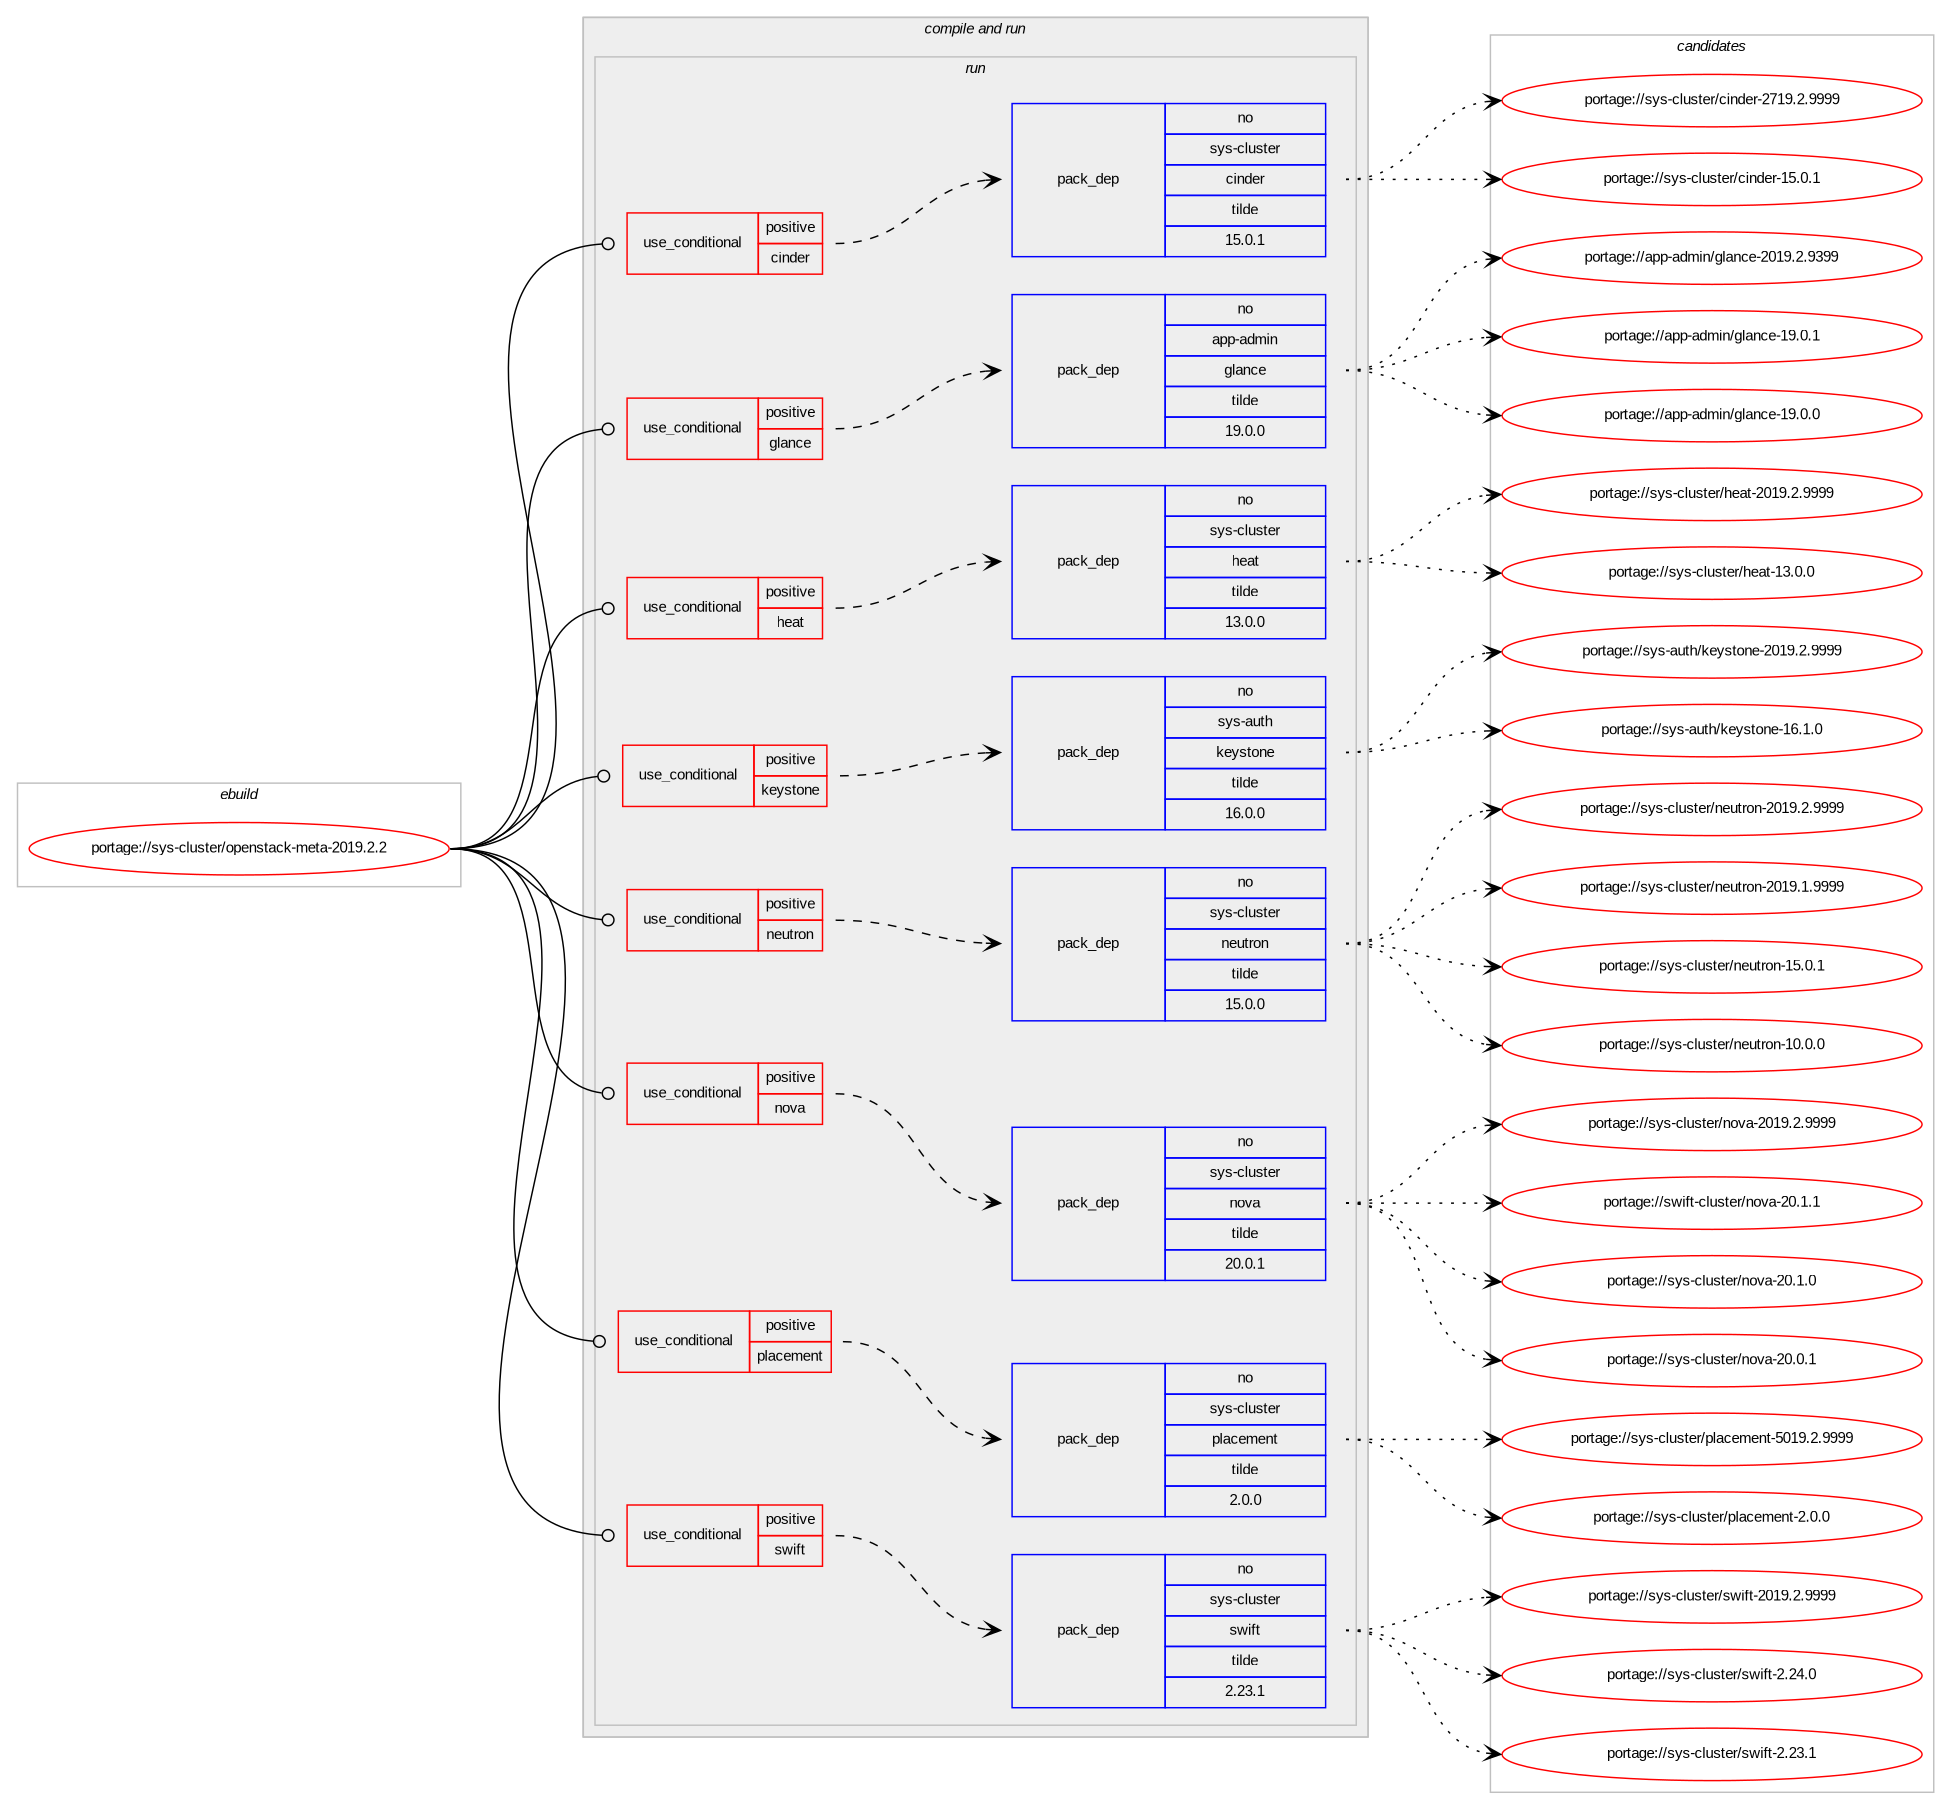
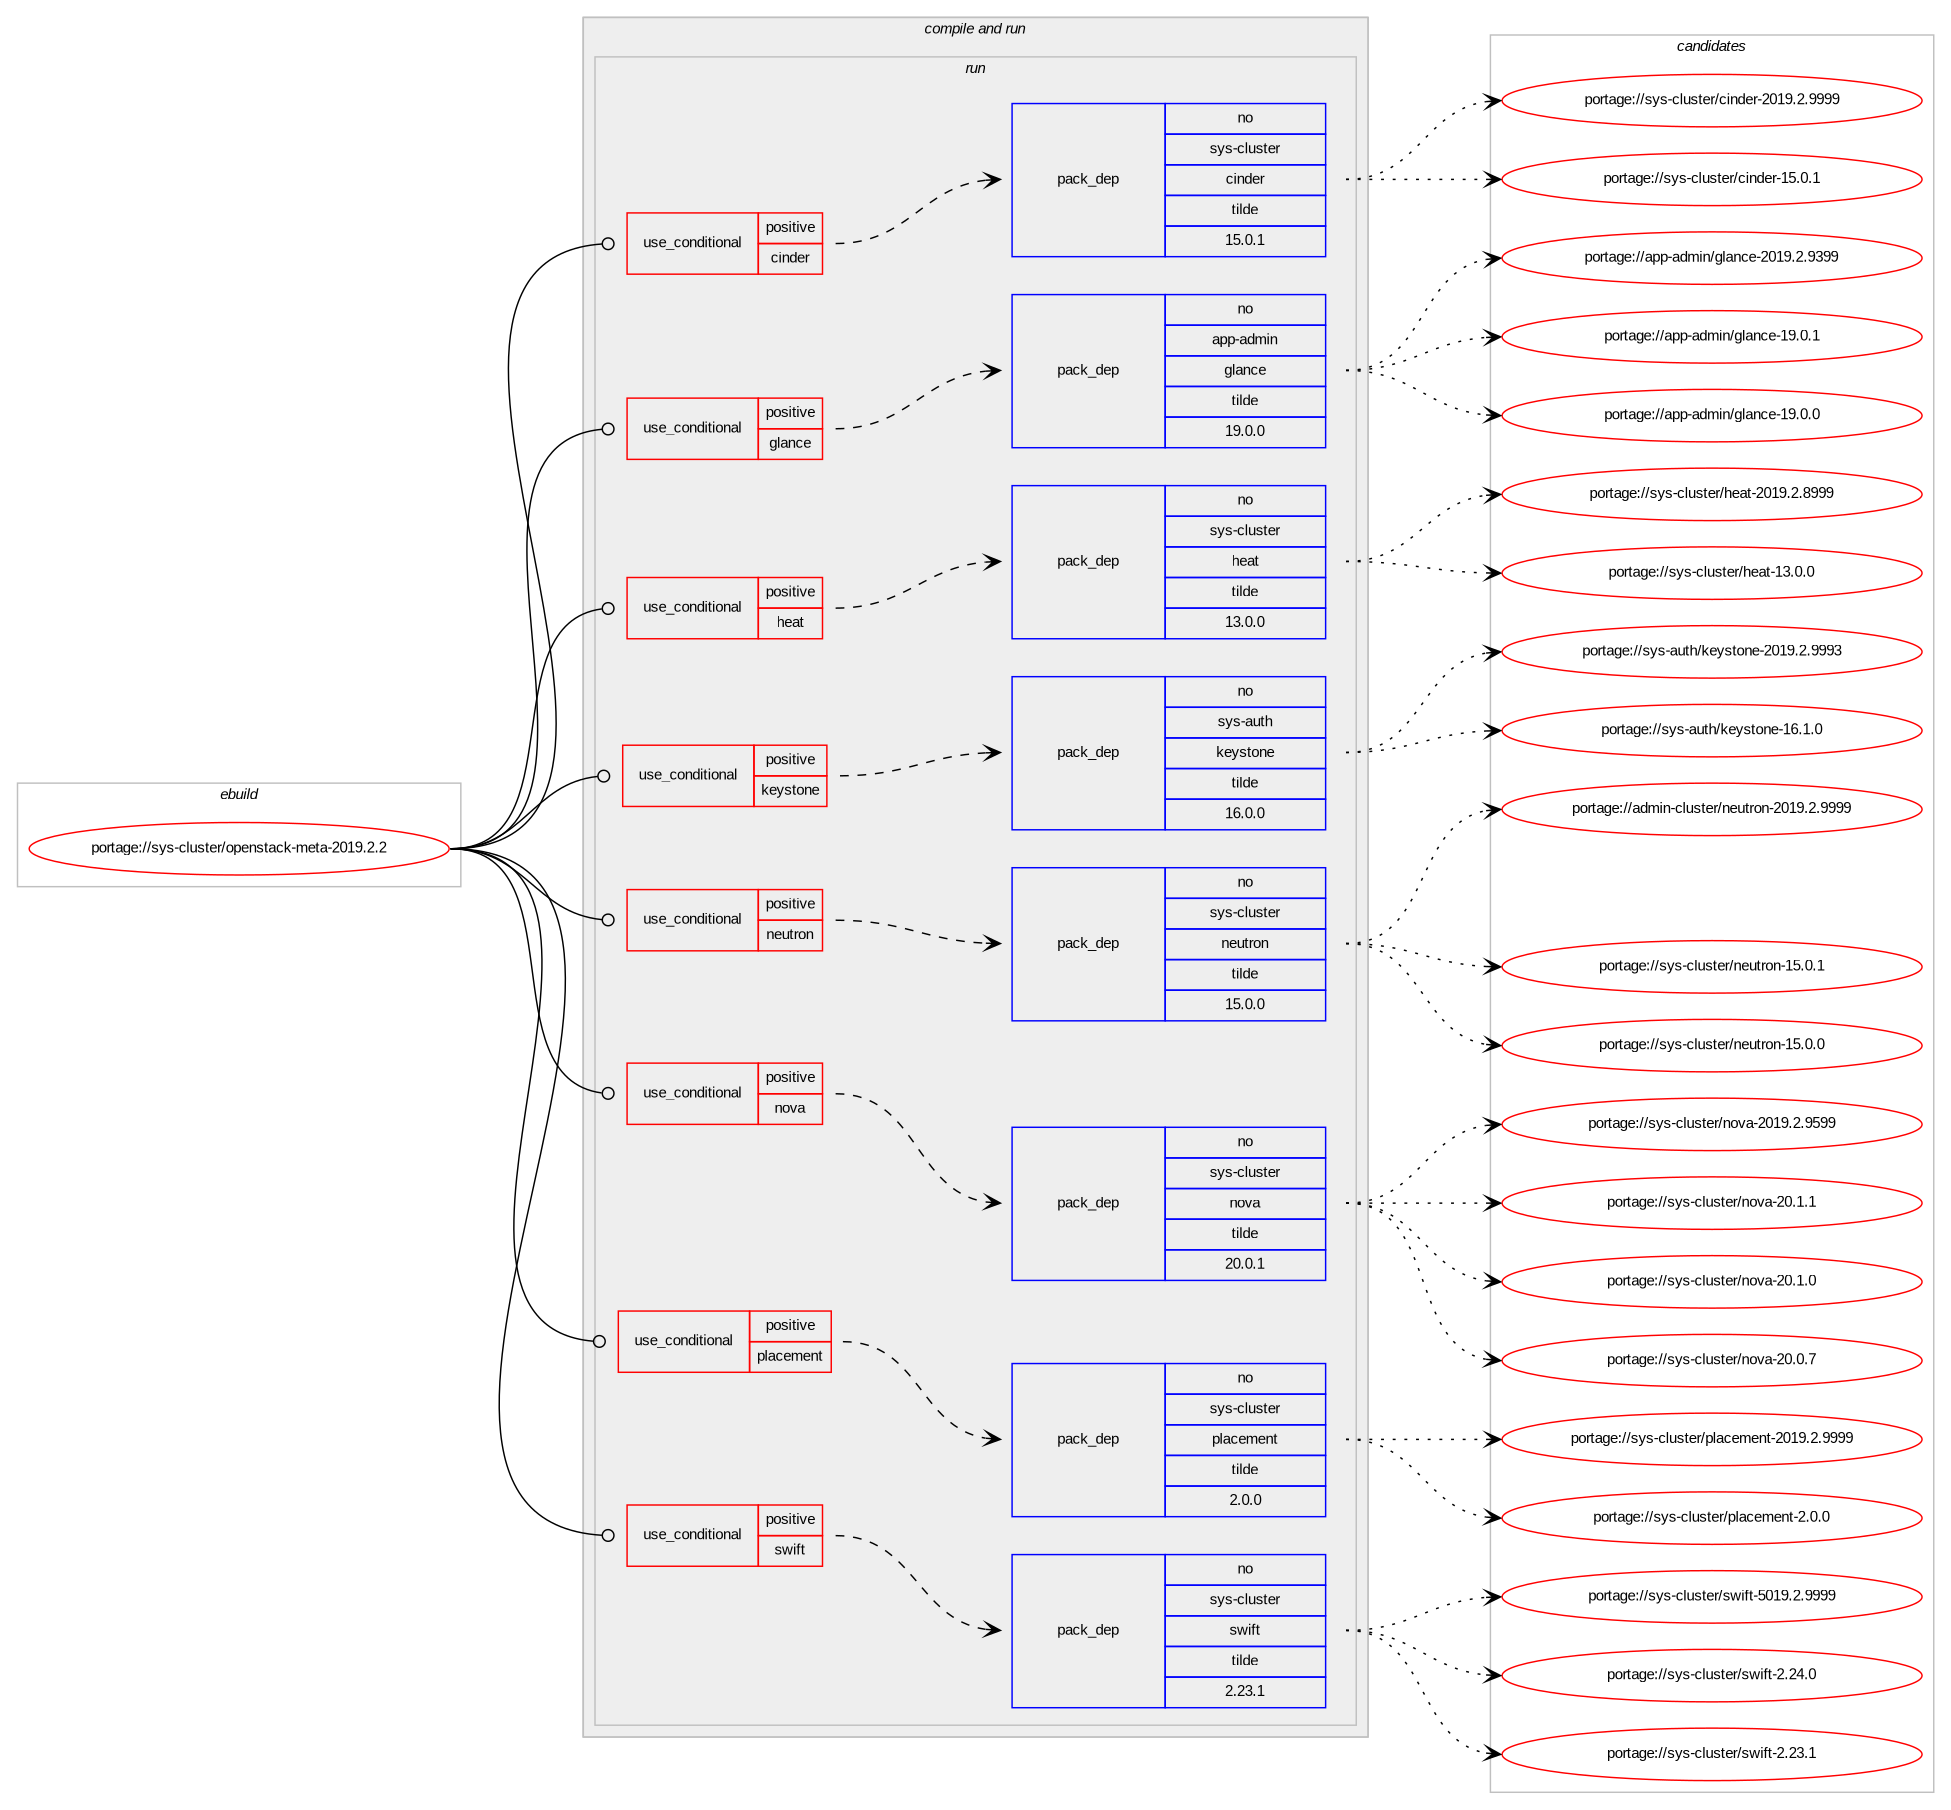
node "portage://sys-cluster/cinder-2719.2.9999": label "portage://sys-cluster/cinder-2719.2.9999" -> "portage://sys-cluster/cinder-2019.2.9999"
node "portage://sys-cluster/heat-2019.2.9999": label "portage://sys-cluster/heat-2019.2.9999" -> "portage://sys-cluster/heat-2019.2.8999"
node "portage://sys-auth/keystone-2019.2.9999": label "portage://sys-auth/keystone-2019.2.9999" -> "portage://sys-auth/keystone-2019.2.9993"
node "portage://sys-cluster/neutron-2019.2.9999": label "portage://sys-cluster/neutron-2019.2.9999" -> "portage://admin-cluster/neutron-2019.2.9999"
node "portage://sys-cluster/neutron-2019.1.9999": removed
node "portage://sys-cluster/neutron-10.0.0": label "portage://sys-cluster/neutron-10.0.0" -> "portage://sys-cluster/neutron-15.0.0"
node "portage://sys-cluster/nova-2019.2.9999": label "portage://sys-cluster/nova-2019.2.9999" -> "portage://sys-cluster/nova-2019.2.9599"
node "portage://swift-cluster/nova-20.1.1": label "portage://swift-cluster/nova-20.1.1" -> "portage://sys-cluster/nova-20.1.1"
node "portage://sys-cluster/nova-20.0.1": label "portage://sys-cluster/nova-20.0.1" -> "portage://sys-cluster/nova-20.0.7"
node "portage://sys-cluster/placement-5019.2.9999": label "portage://sys-cluster/placement-5019.2.9999" -> "portage://sys-cluster/placement-2019.2.9999"
node "portage://sys-cluster/swift-2019.2.9999": label "portage://sys-cluster/swift-2019.2.9999" -> "portage://sys-cluster/swift-5019.2.9999"
